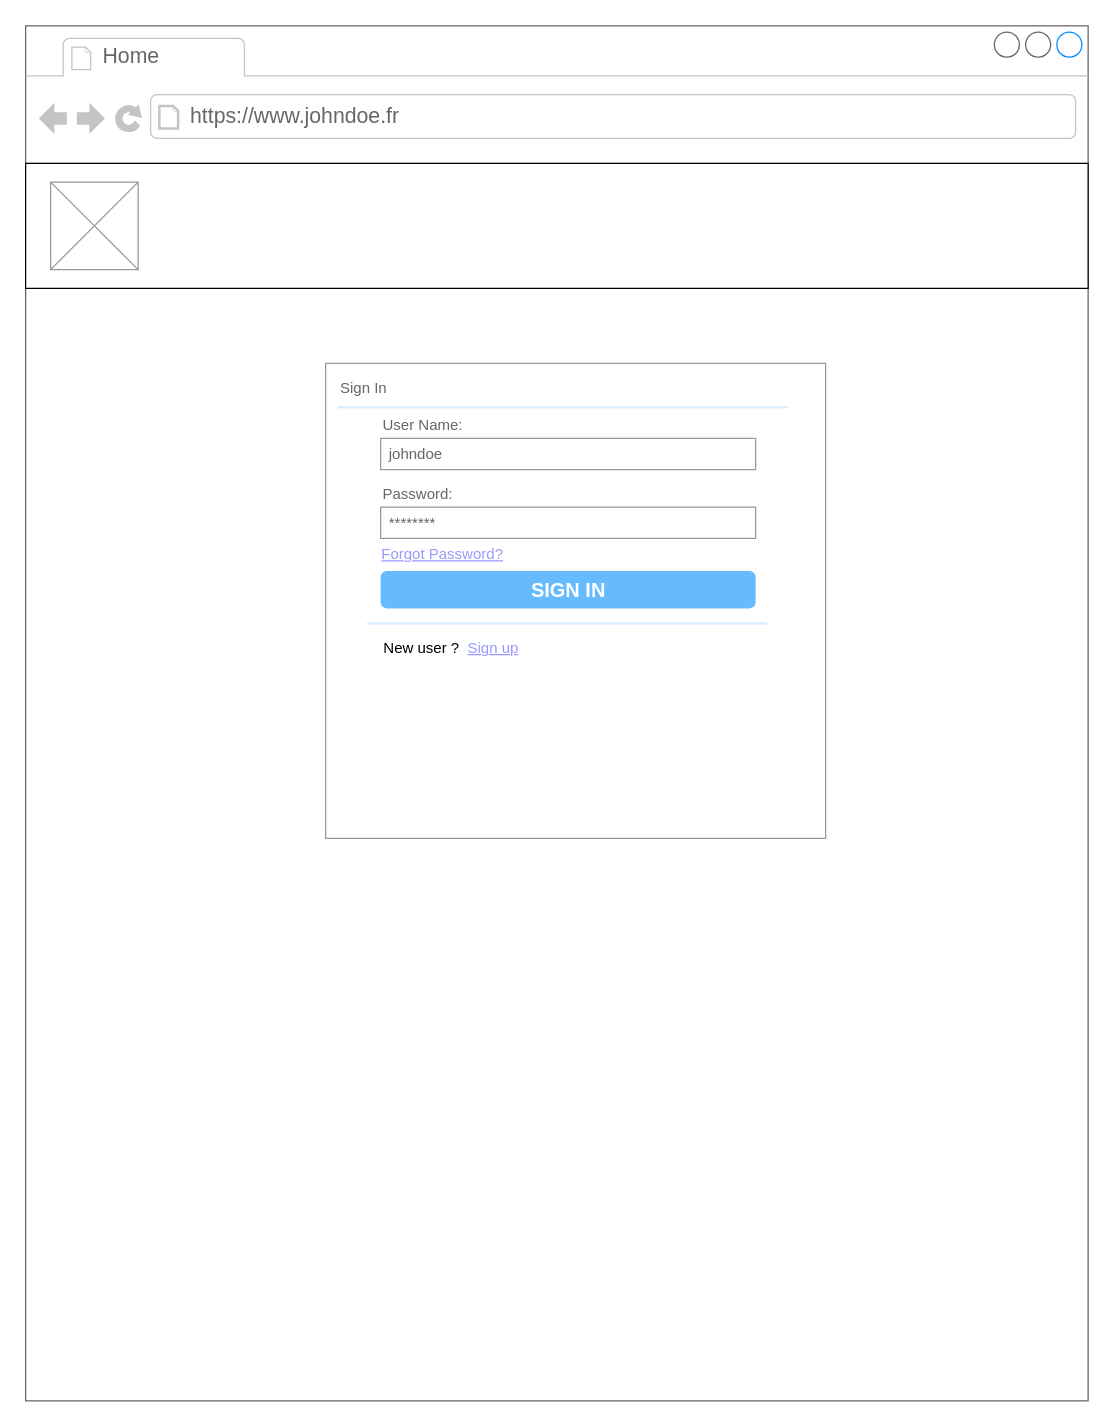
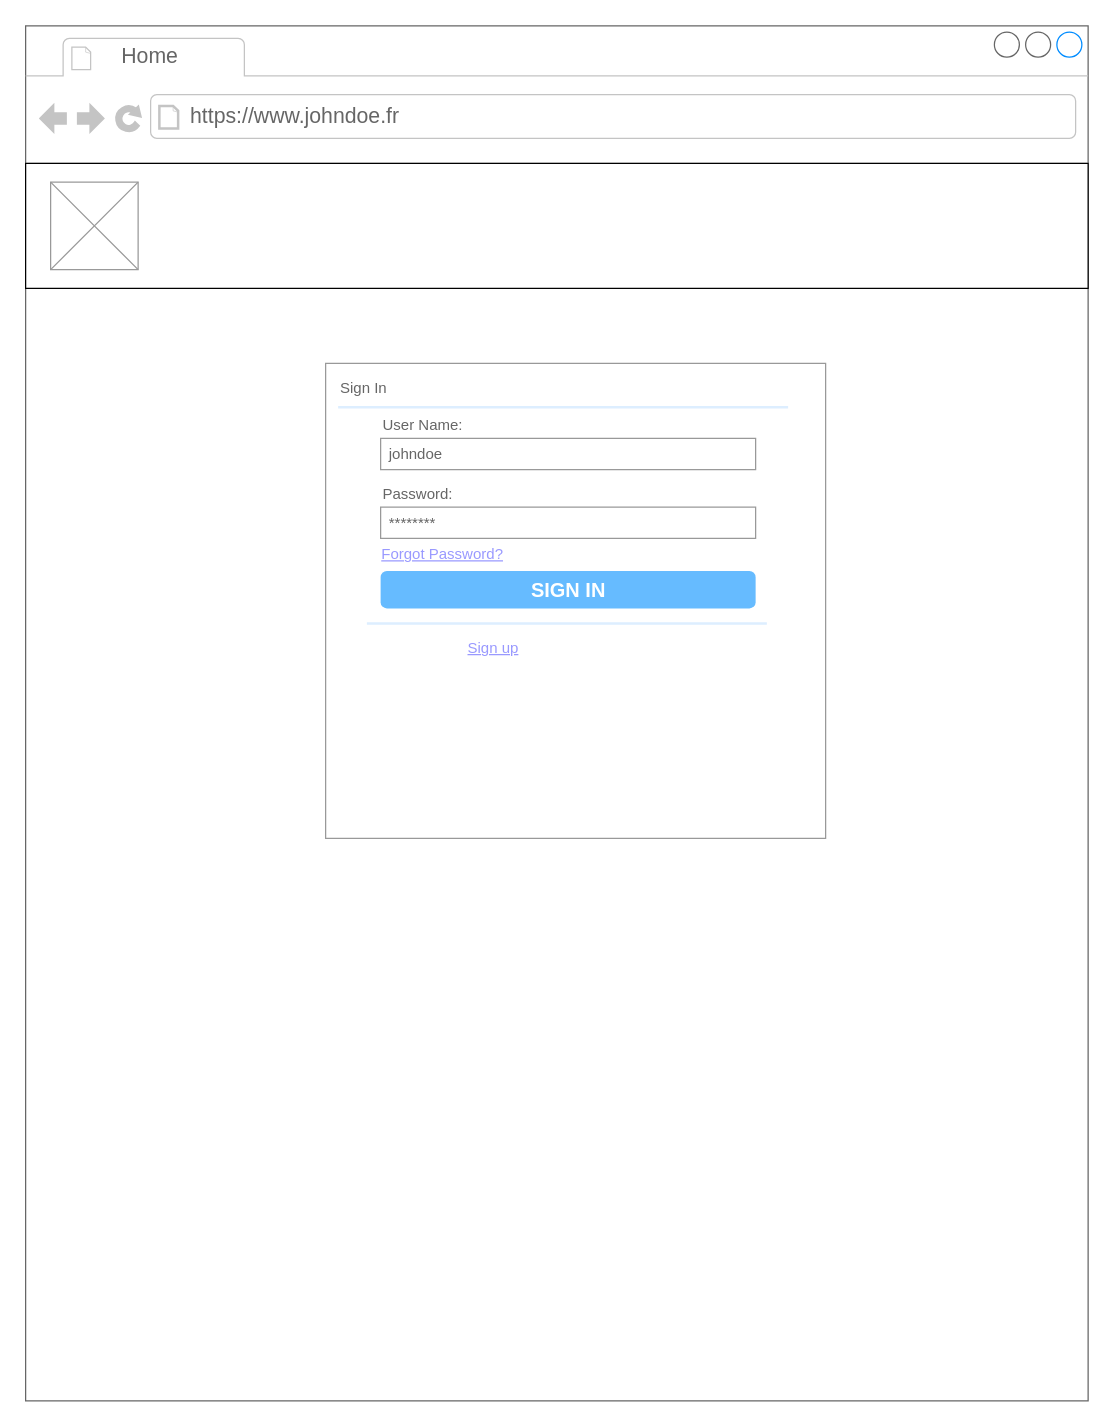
node "Home": moved (169, 57) -> (188, 57)
node "New user ?": removed
